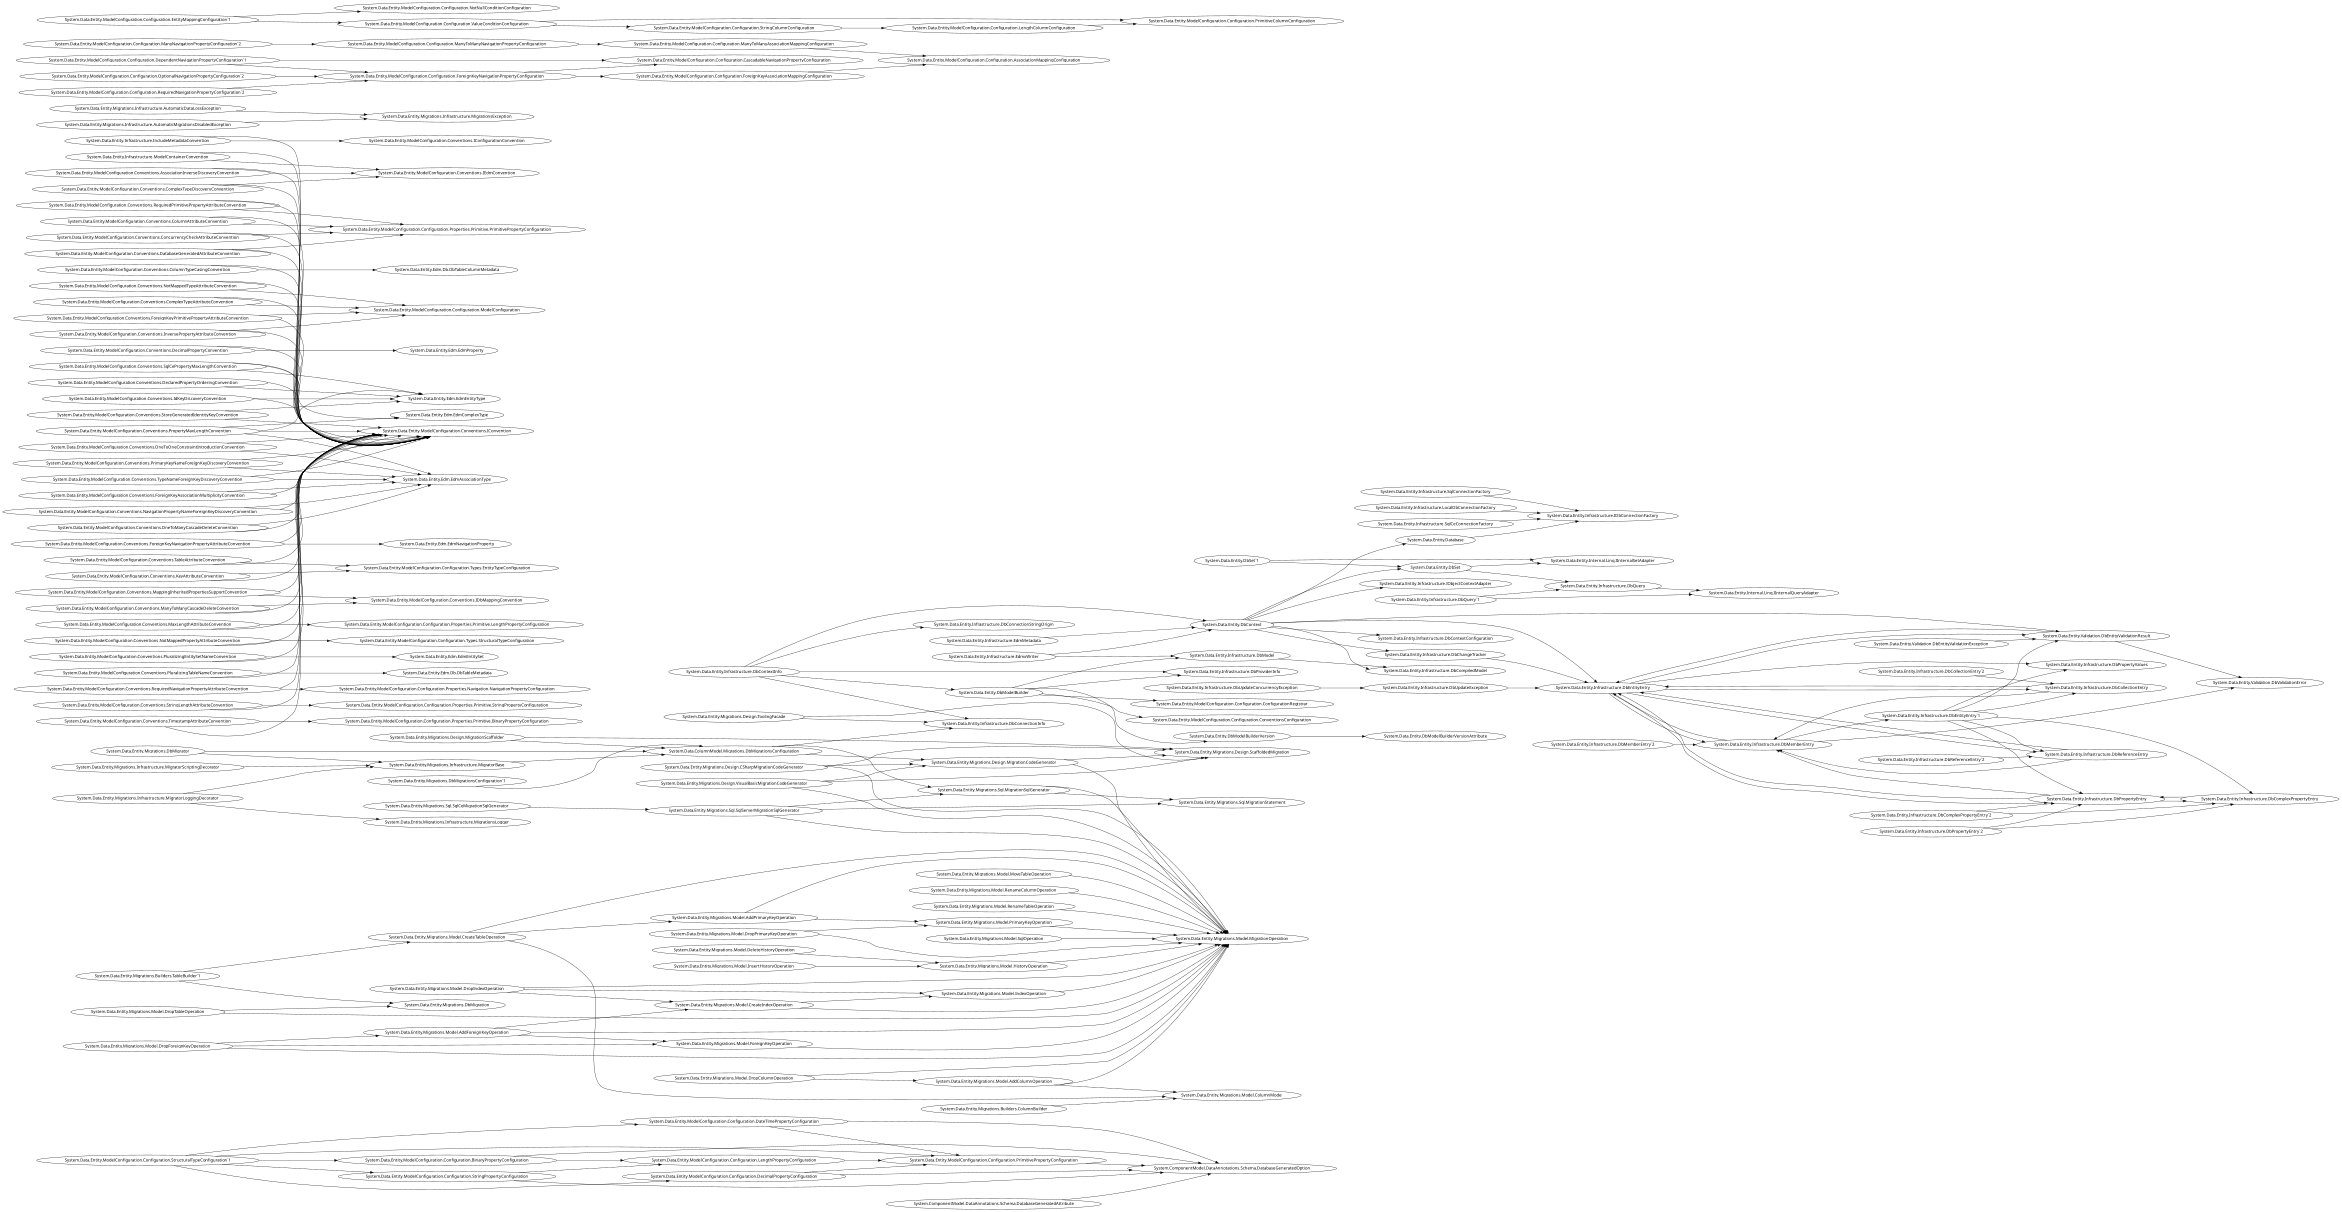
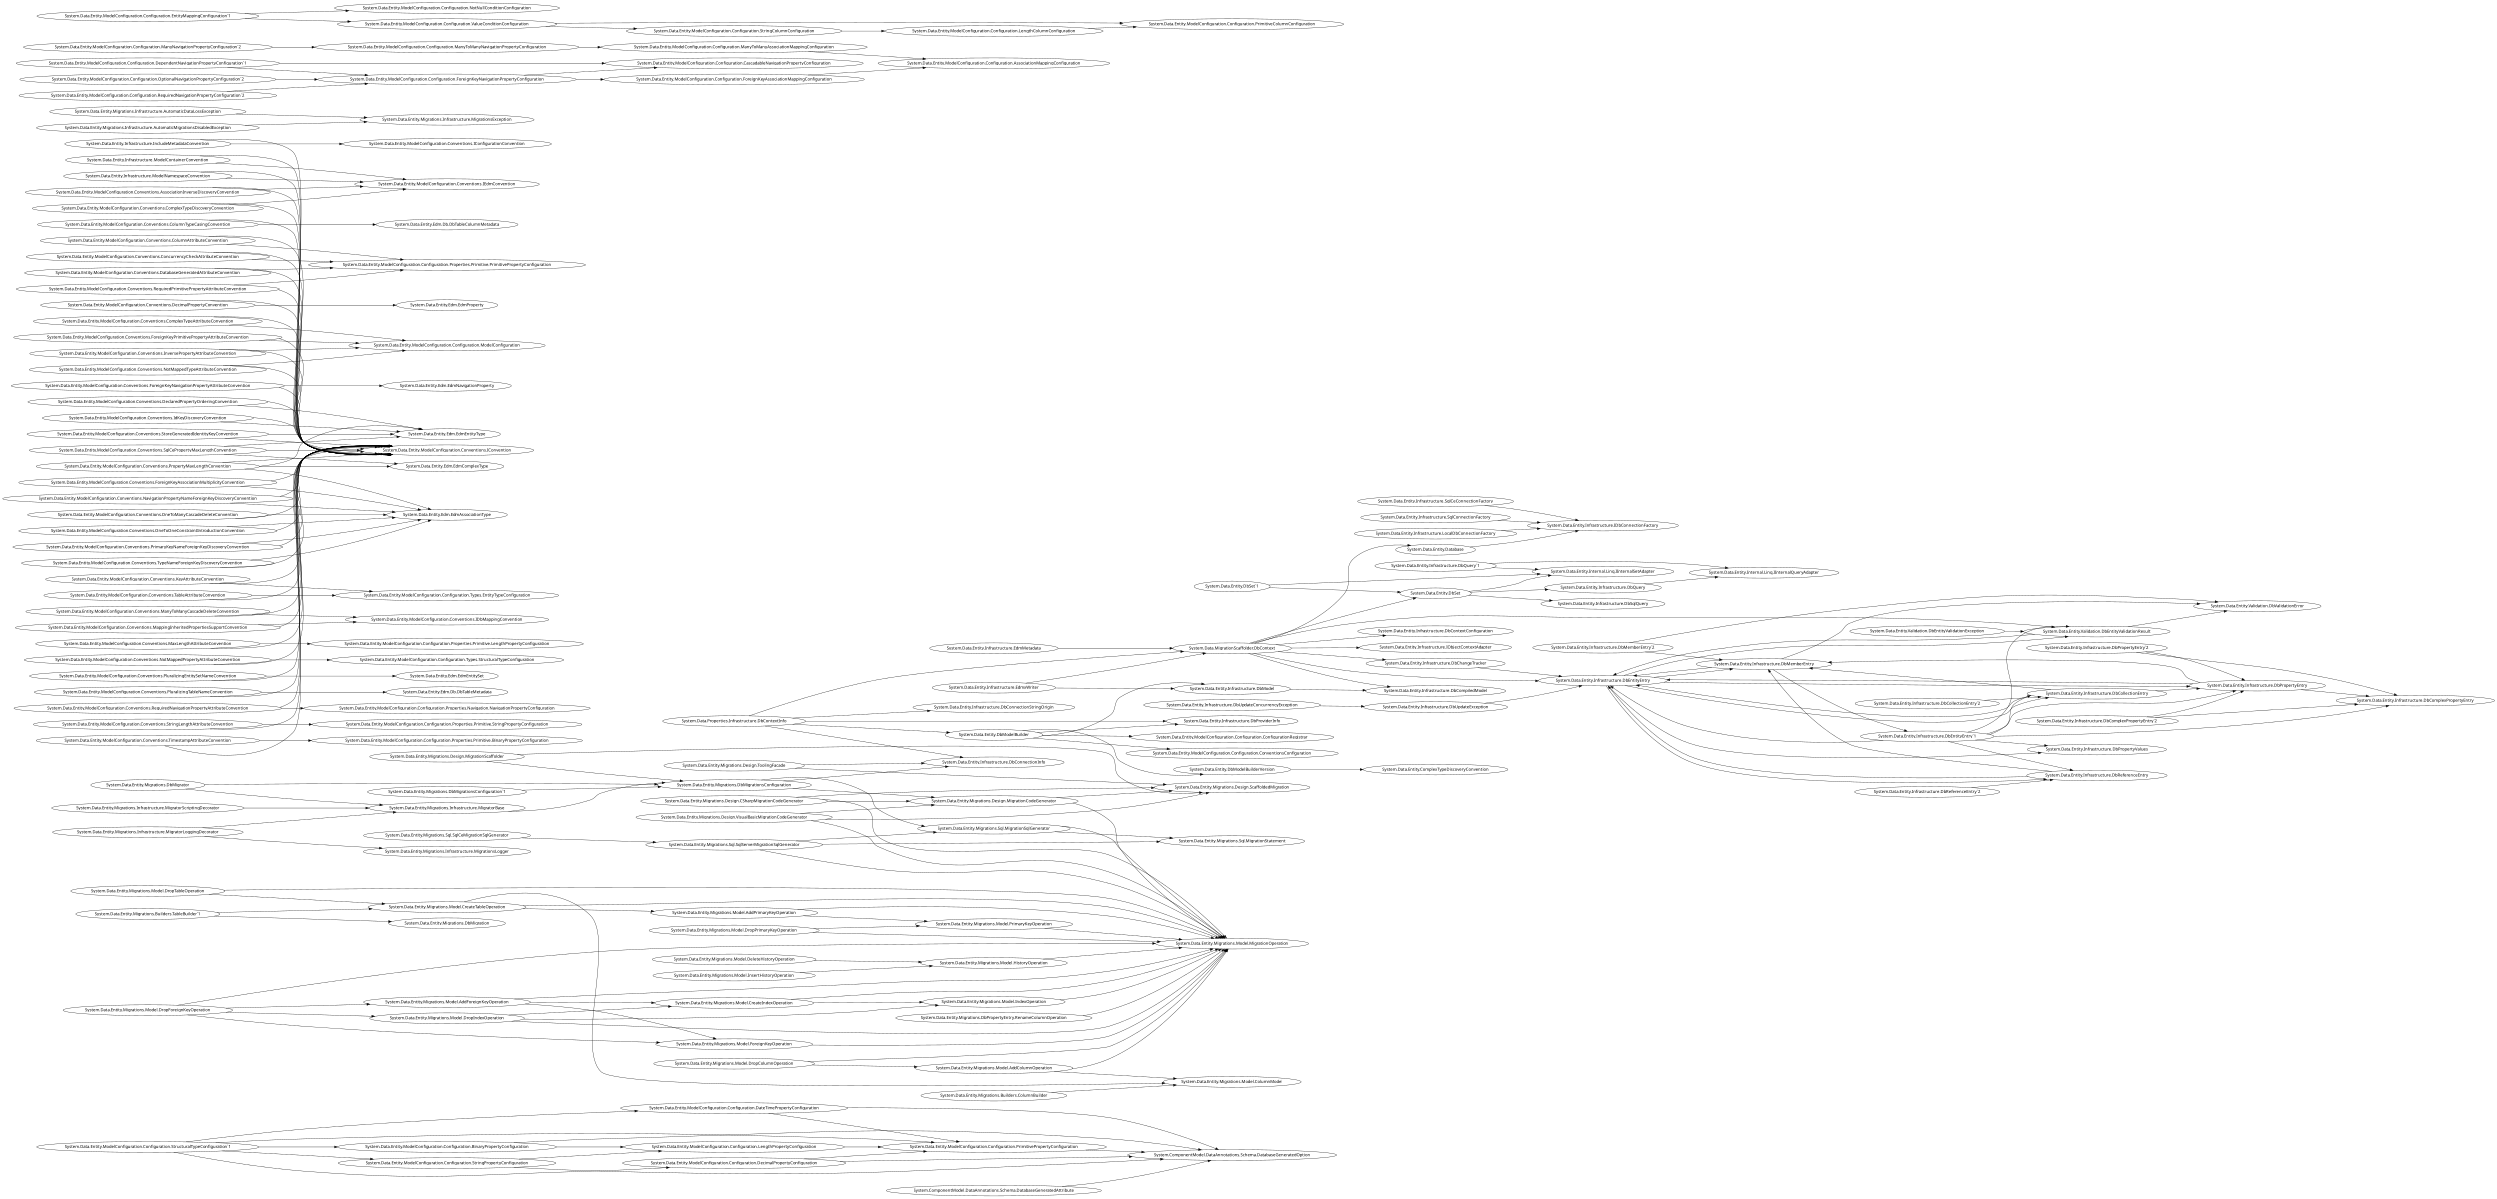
node "System.Data.Entity.Infrastructure.ModelNamespaceConvention": added
edge "System.Data.Entity.Infrastructure.DbQuery`1" -> "System.Data.Entity.Infrastructure.DbQuery": now "System.Data.Entity.Infrastructure.DbQuery`1" -> "System.Data.Entity.Internal.Linq.IInternalSetAdapter"
edge "System.Data.Entity.Infrastructure.DbMemberEntry`2" -> "System.Data.Entity.Validation.DbValidationError": added
node "System.Data.Entity.Infrastructure.DbSqlQuery": added
node "System.Data.Entity.DbContext": label "System.Data.Entity.DbContext" -> "System.Data.MigrationScaffolder.DbContext"
node "System.Data.Entity.Infrastructure.DbContextInfo": label "System.Data.Entity.Infrastructure.DbContextInfo" -> "System.Data.Properties.Infrastructure.DbContextInfo"
node "System.Data.Entity.DbModelBuilderVersionAttribute": label "System.Data.Entity.DbModelBuilderVersionAttribute" -> "System.Data.Entity.ComplexTypeDiscoveryConvention"
edge "System.Data.Entity.Infrastructure.DbEntityEntry`1" -> "System.Data.Entity.Infrastructure.DbEntityEntry": added
node "System.Data.ColumnModel.Migrations.DbMigrationsConfiguration": label "System.Data.ColumnModel.Migrations.DbMigrationsConfiguration" -> "System.Data.Entity.Migrations.DbMigrationsConfiguration"
edge "System.Data.Entity.Infrastructure.DbComplexPropertyEntry" -> "System.Data.Entity.Infrastructure.DbPropertyEntry": now "System.Data.Entity.Infrastructure.DbCollectionEntry" -> "System.Data.Entity.Infrastructure.DbPropertyEntry"
node "System.Data.Entity.Migrations.Model.MoveTableOperation": removed
node "System.Data.Entity.Migrations.Model.RenameColumnOperation": label "System.Data.Entity.Migrations.Model.RenameColumnOperation" -> "System.Data.Entity.Migrations.DbPropertyEntry.RenameColumnOperation"
node "System.Data.Entity.Migrations.Model.RenameTableOperation": removed
node "System.Data.Entity.Migrations.Model.SqlOperation": removed
edge "System.Data.Entity.Migrations.Model.DropTableOperation" -> "System.Data.Entity.Migrations.DbMigration": now "System.Data.Entity.Migrations.Model.DropTableOperation" -> "System.Data.Entity.Migrations.Model.CreateTableOperation"
edge "System.Data.Entity.Migrations.Model.DropForeignKeyOperation" -> "System.Data.Entity.Migrations.Model.DropIndexOperation": added
